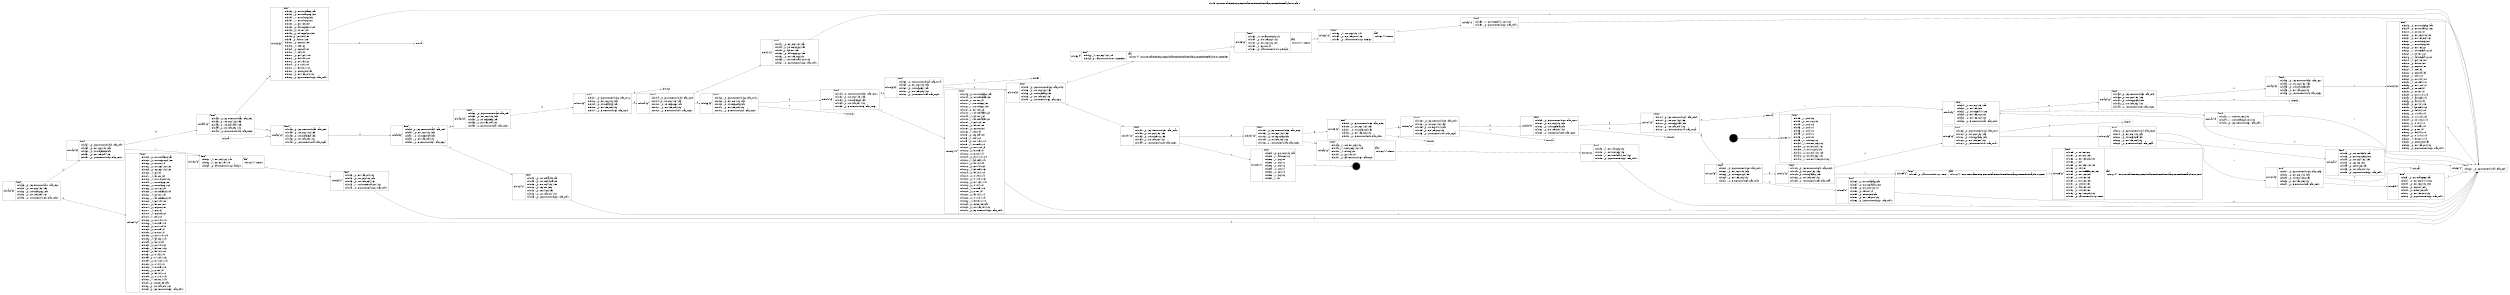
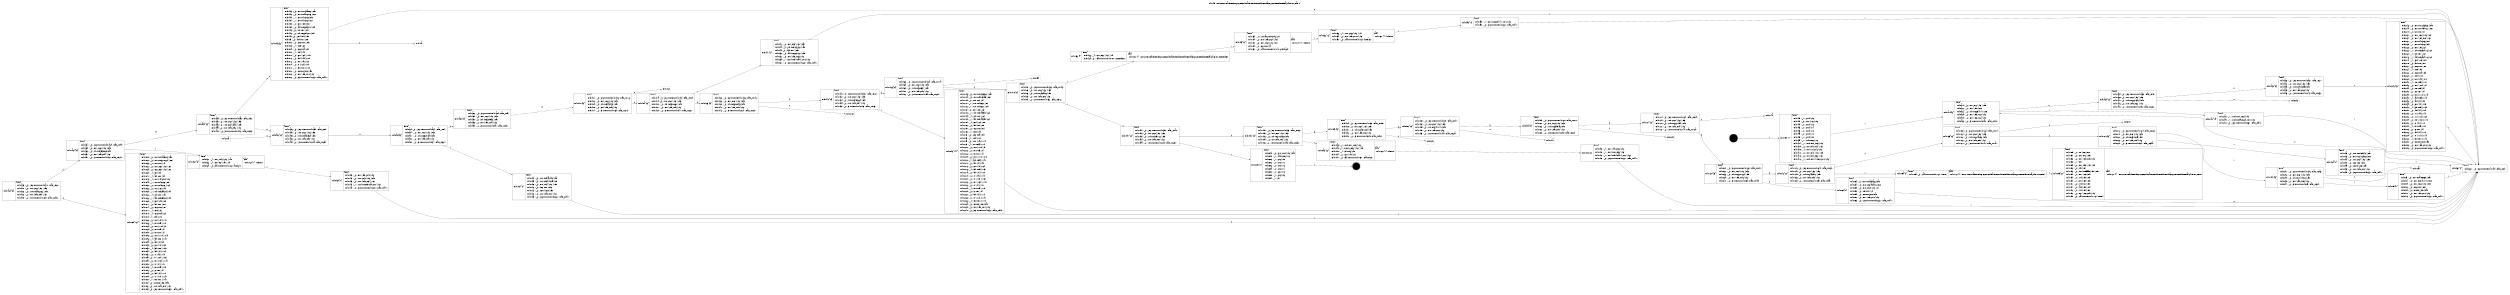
edge "0x40214a" -> "0x401a1f [26]": now "0x4019f0 [47]" -> "0x401a1f [26]"
